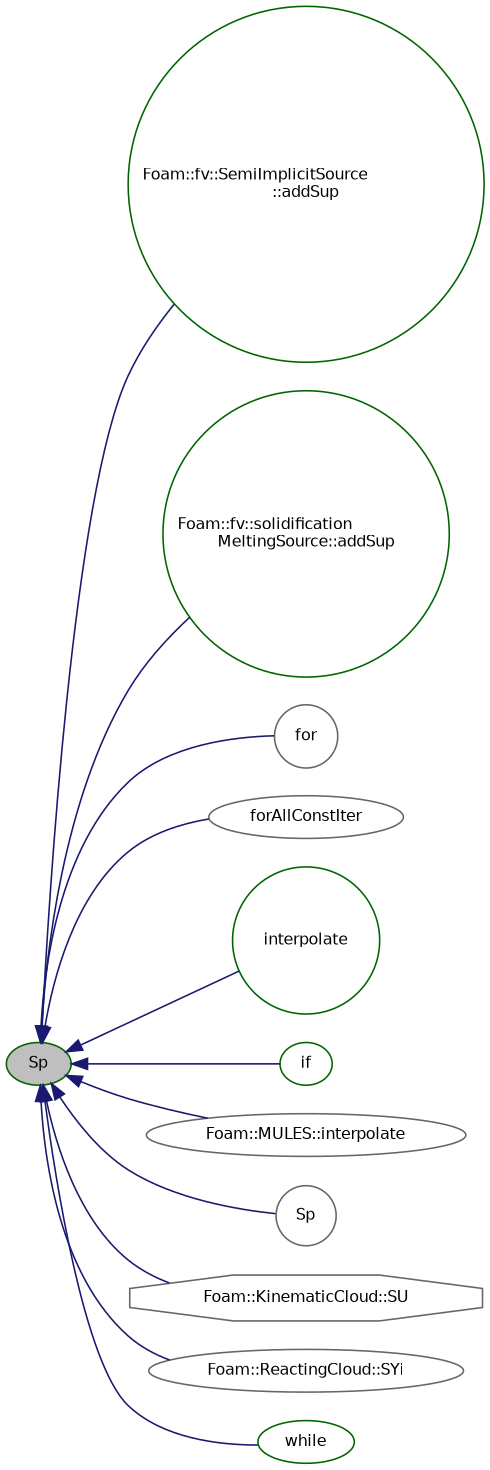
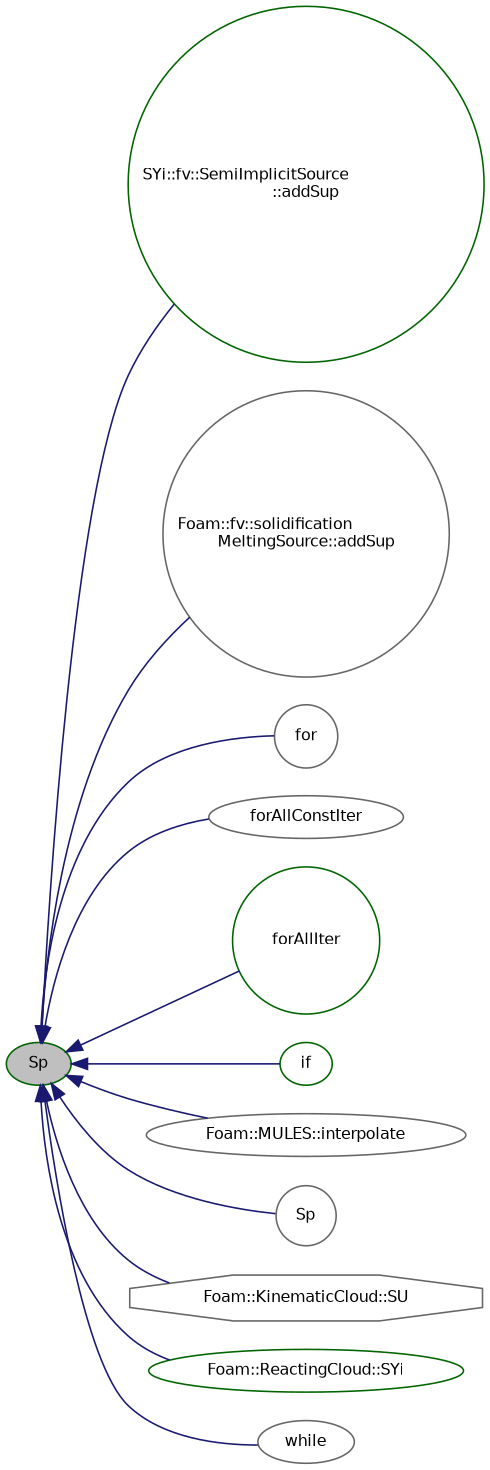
node "Foam::fv::SemiImplicitSource ::addSup": label "Foam::fv::SemiImplicitSource ::addSup" -> "SYi::fv::SemiImplicitSource ::addSup"
node "Foam::fv::solidification MeltingSource::addSup": color darkgreen -> gray40
node "interpolate": label "interpolate" -> "forAllIter"
node "Foam::ReactingCloud::SYi": color gray40 -> darkgreen
node "while": color darkgreen -> gray40
